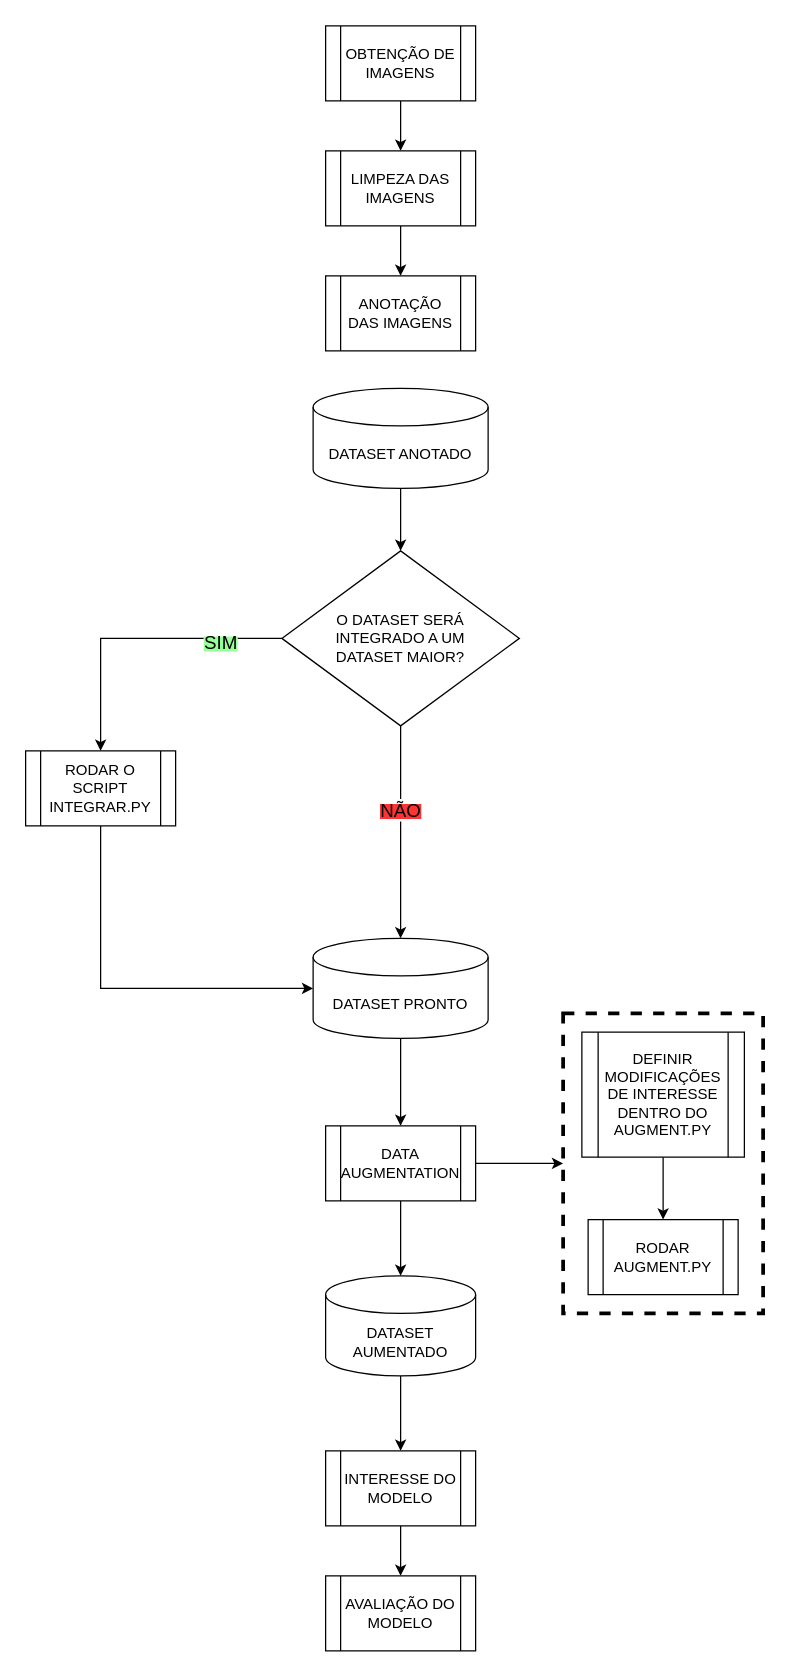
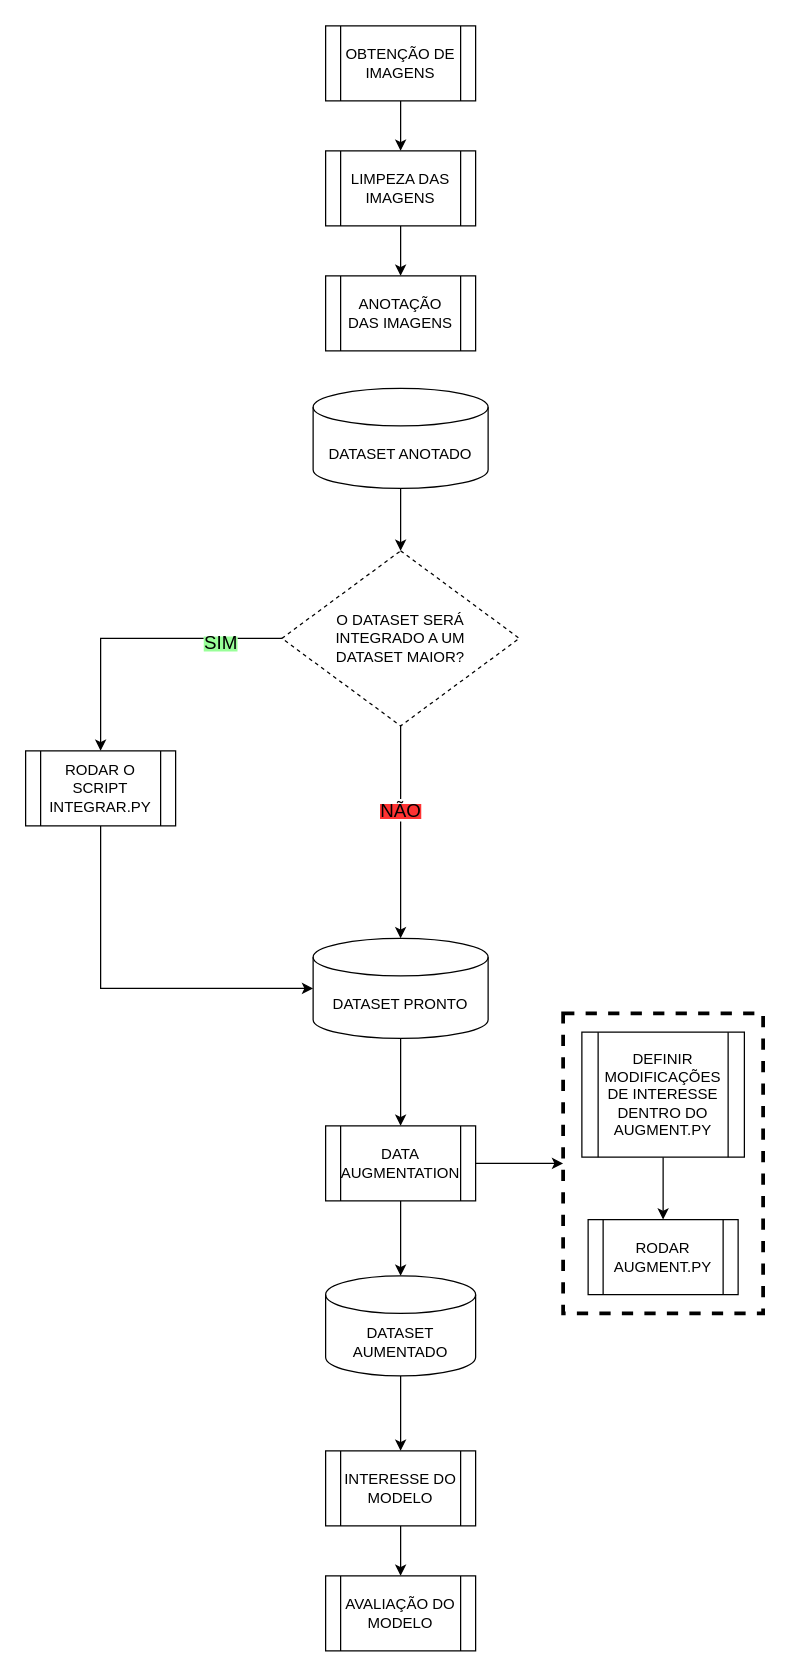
node "O DATASET SERÁ INTEGRADO A UM DATASET MAIOR?": style solid -> dashed
